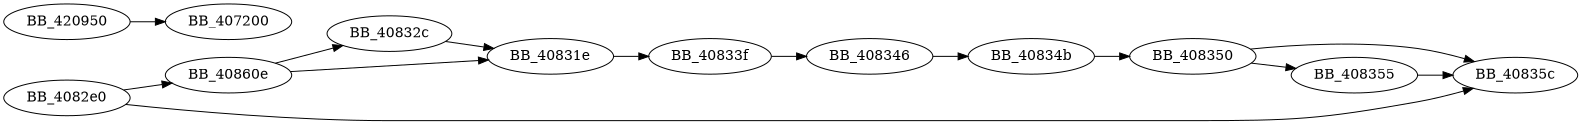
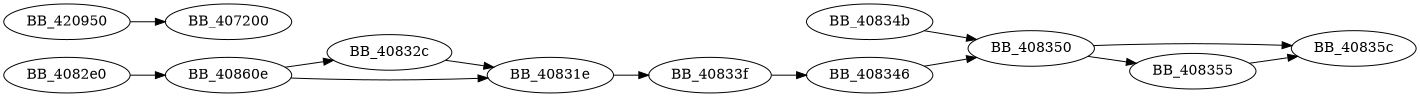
edge "BB_408346" -> "BB_40834b": now "BB_408346" -> "BB_408350"
edge "BB_4082e0" -> "BB_40835c": removed
